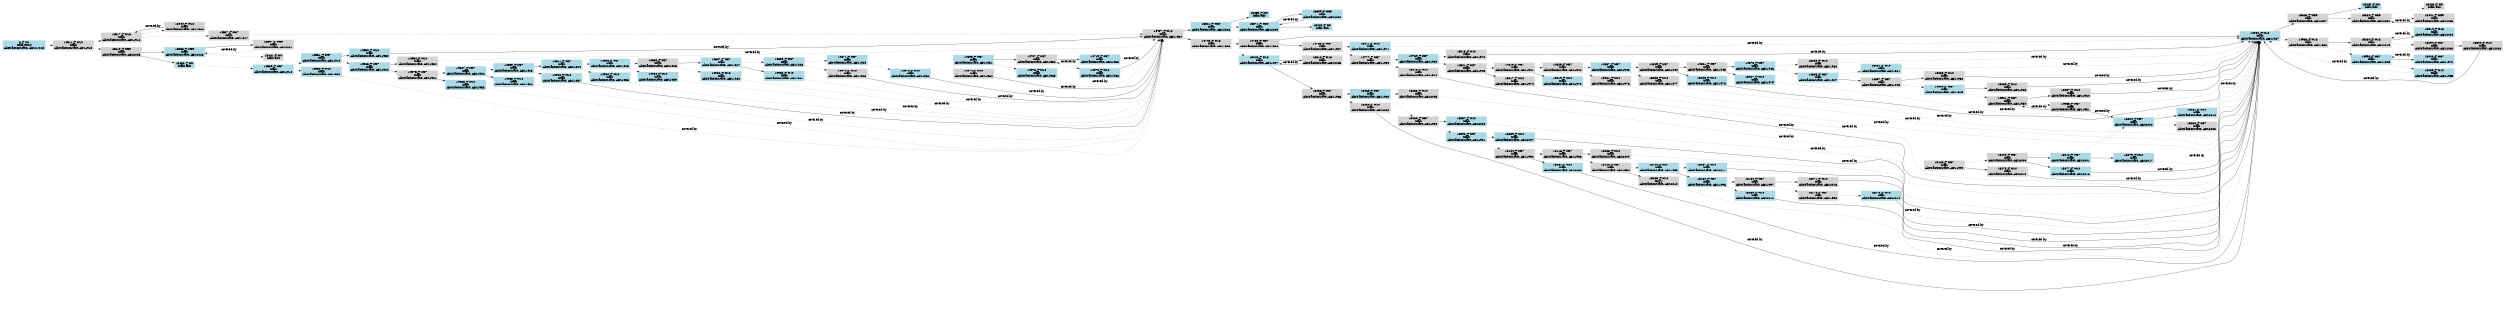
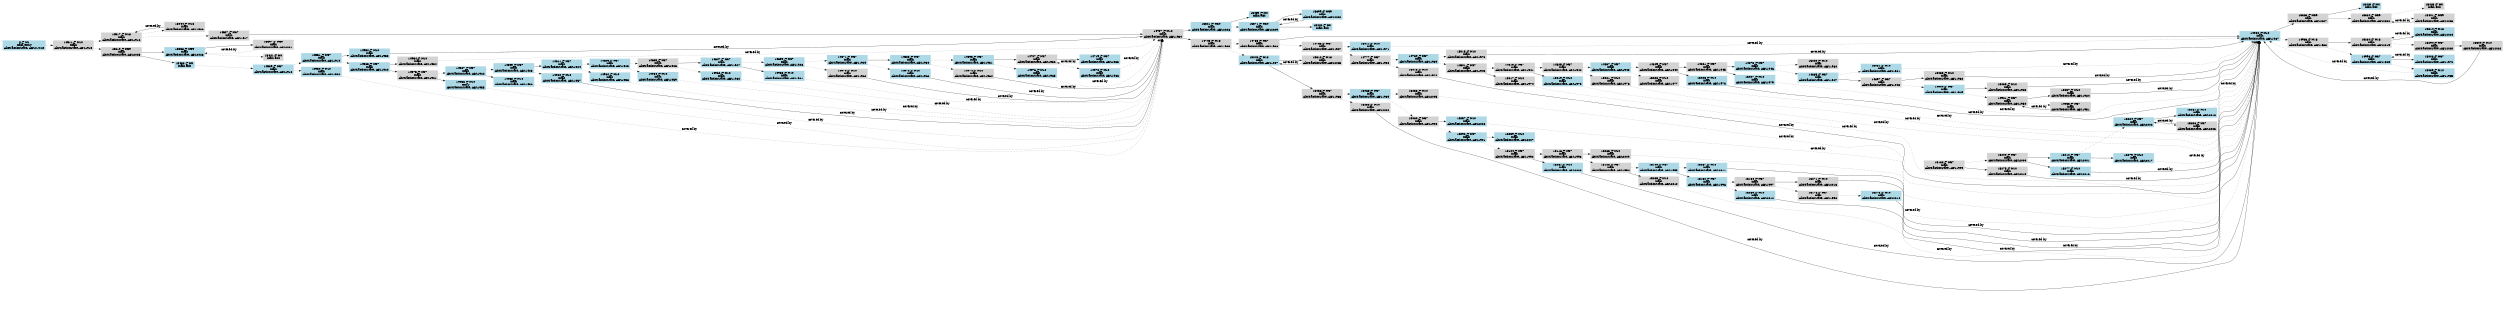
edge "14527 @ N37 main AbstractionState: ABS1917" -> "14737 @ N10 main AbstractionState: ABS1934": style dotted -> solid
edge "14753 @ N37 main AbstractionState: ABS1936" -> "14765 @ N37 main AbstractionState: ABS1937": style solid -> dotted
edge "14978 @ N10 main AbstractionState: ABS1966" -> "14737 @ N10 main AbstractionState: ABS1934": style solid -> dotted
edge "15029 @ N10 main AbstractionState: ABS1980" -> "14980 @ N10 main AbstractionState: ABS1967": removed, label "covered by"
node "14683 @ N37 main AbstractionState: ABS1930": added
node "14956 @ N10 main AbstractionState: ABS1955": label "14956 @ N10 main AbstractionState: ABS1955" -> "14956 @ N10 entry AbstractionState: ABS1955"
edge "14933 @ N37 main AbstractionState: ABS1951" -> "15224 @ N37 main AbstractionState: ABS2002": now "15236 @ N37 main AbstractionState: ABS2003" -> "15224 @ N37 main AbstractionState: ABS2002"
node "15265 @ N10 entry AbstractionState: ABS2010": label "15265 @ N10 entry AbstractionState: ABS2010" -> "15265 @ N10 main AbstractionState: ABS2010"
edge "15259 @ N10 main AbstractionState: ABS2007" -> "14980 @ N10 main AbstractionState: ABS1967": removed, label "covered by"
